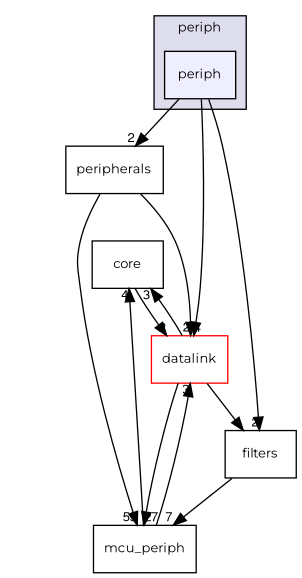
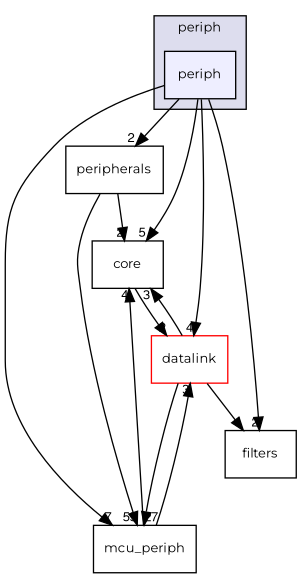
edge "periph" -> "core": added
edge "peripherals" -> "datalink": now "peripherals" -> "core"
edge "filters" -> "mcu_periph": now "periph" -> "mcu_periph"
